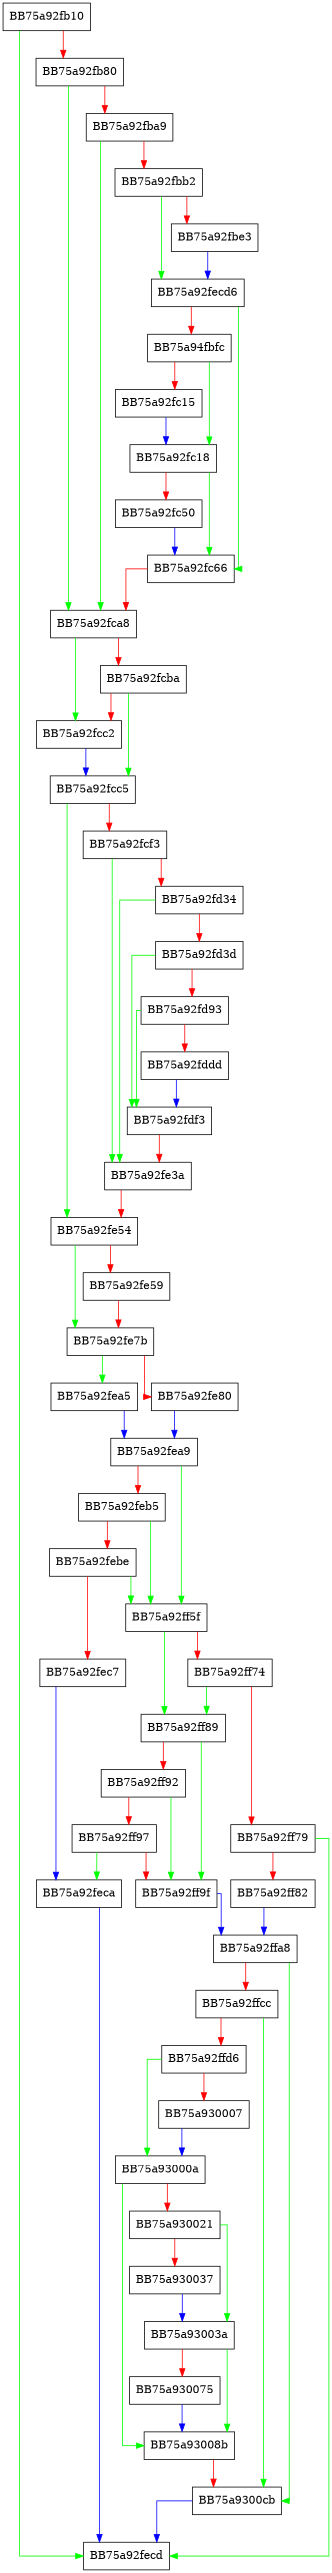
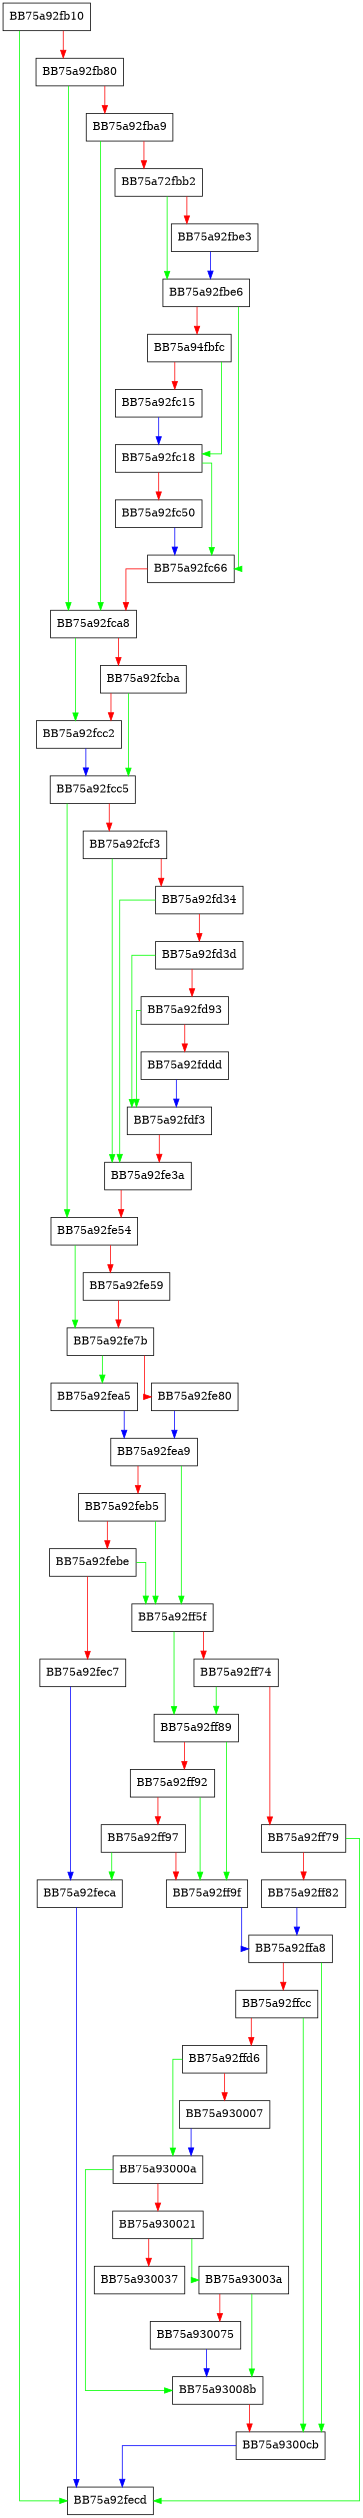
node "BB75a92fbb2": label "BB75a92fbb2" -> "BB75a72fbb2"
node "BB75a92fecd6": label "BB75a92fecd6" -> "BB75a92fbe6"
edge "BB75a930037" -> "BB75a93003a": removed
